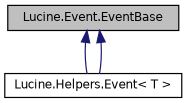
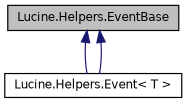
node "Lucine.Event.EventBase": label "Lucine.Event.EventBase" -> "Lucine.Helpers.EventBase"
